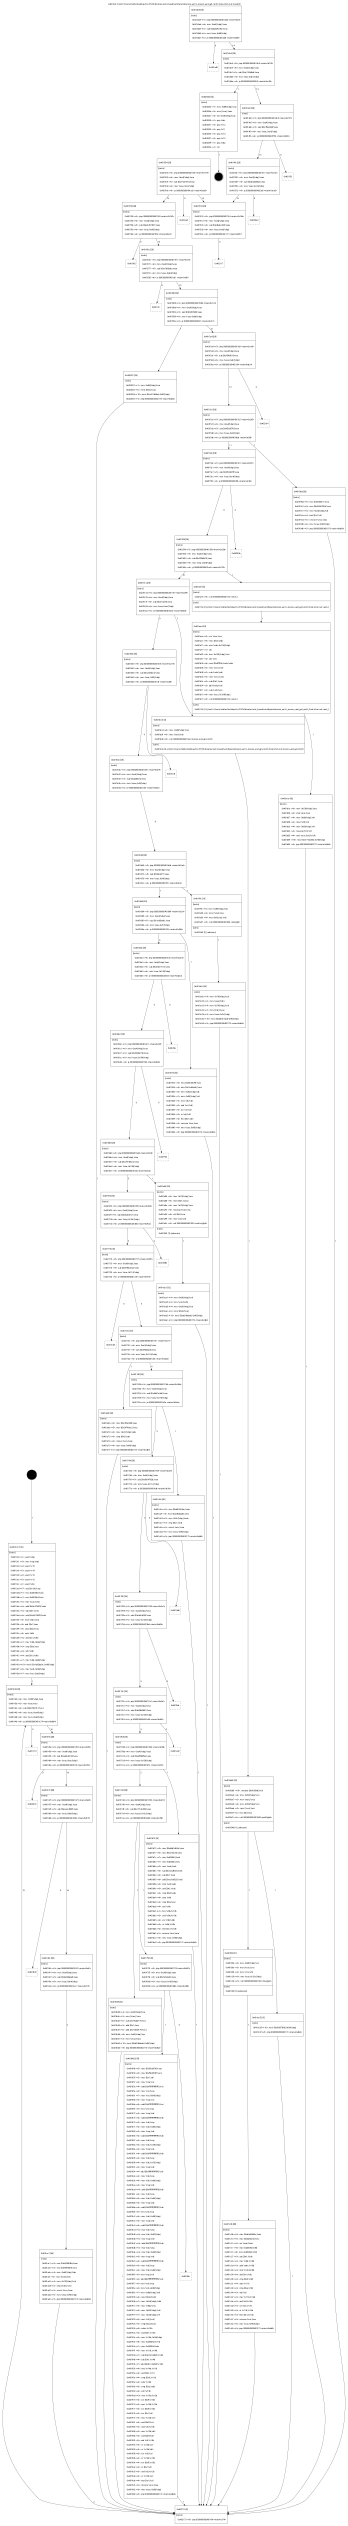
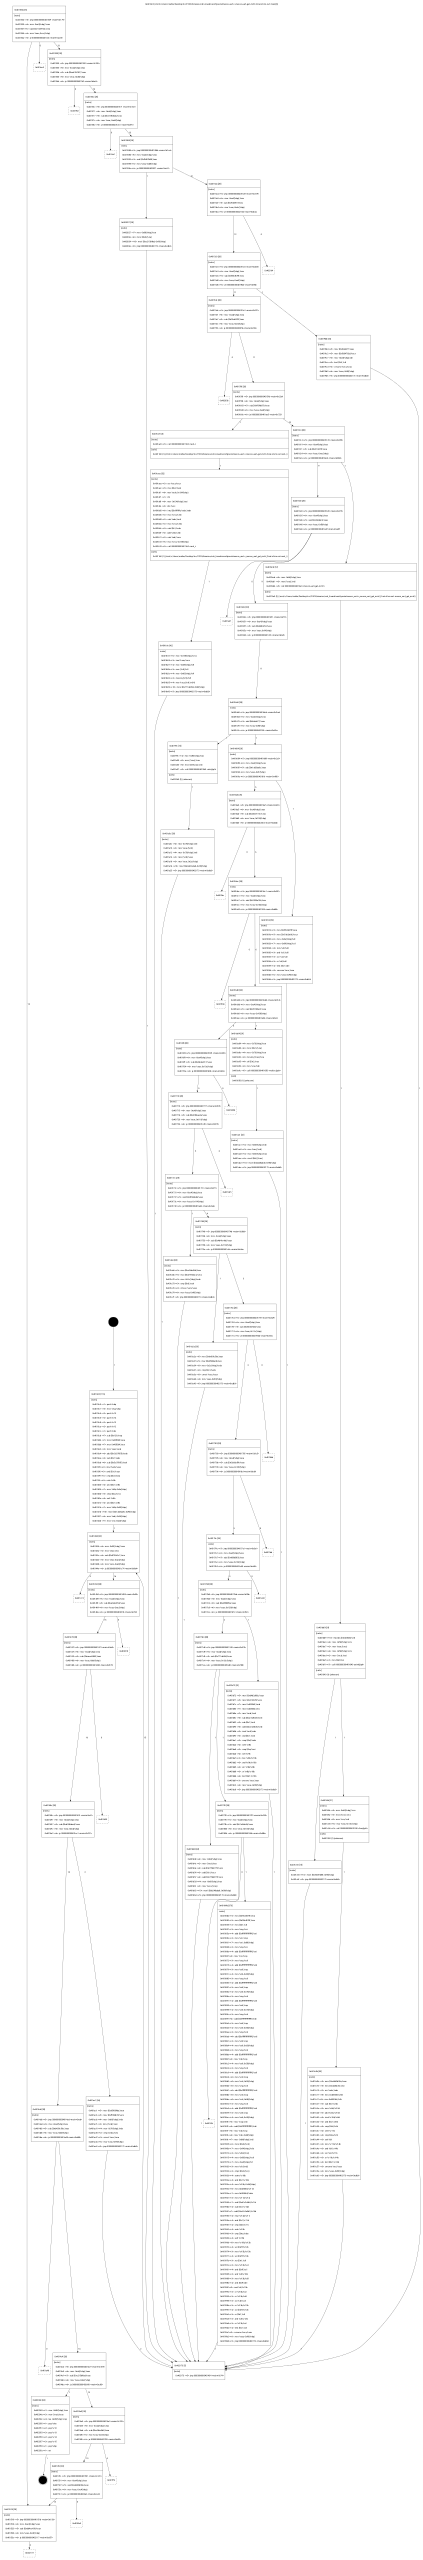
edge "0x40148c [28]" -> "0x4014a8 [28]": added, label "14"
